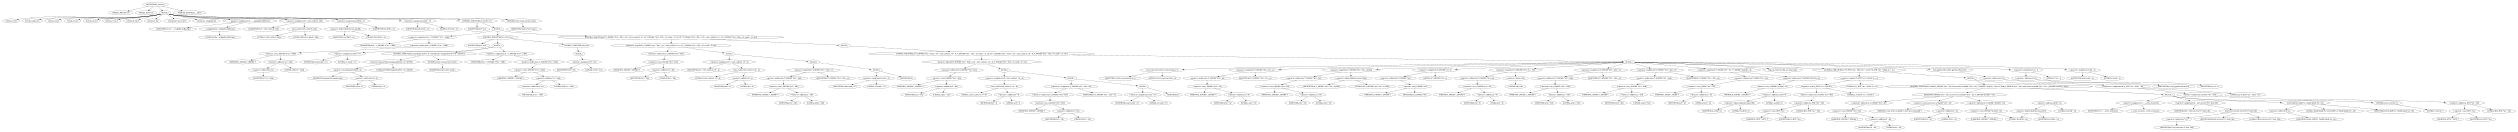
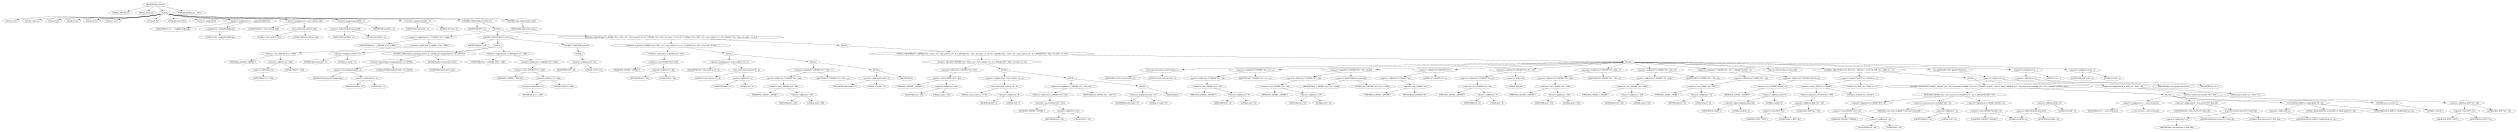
node "(LOCAL,v8: char)": removed
